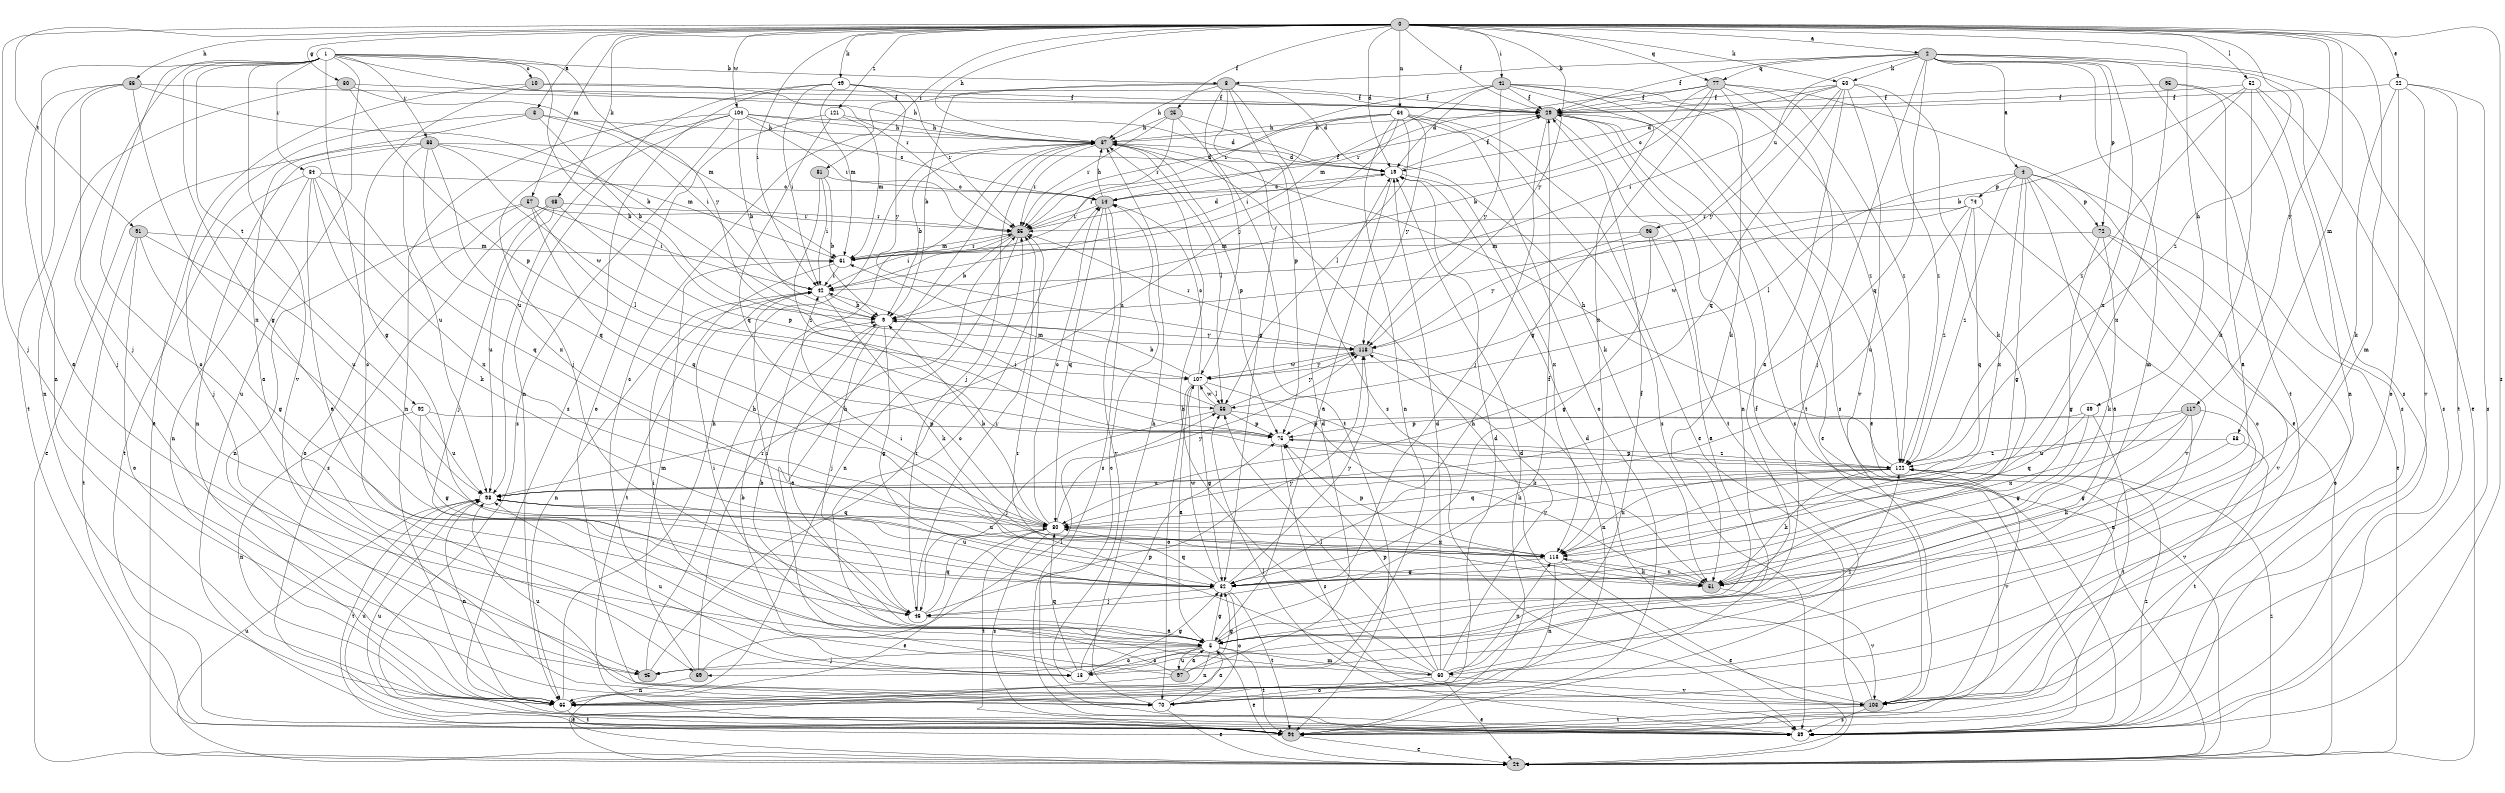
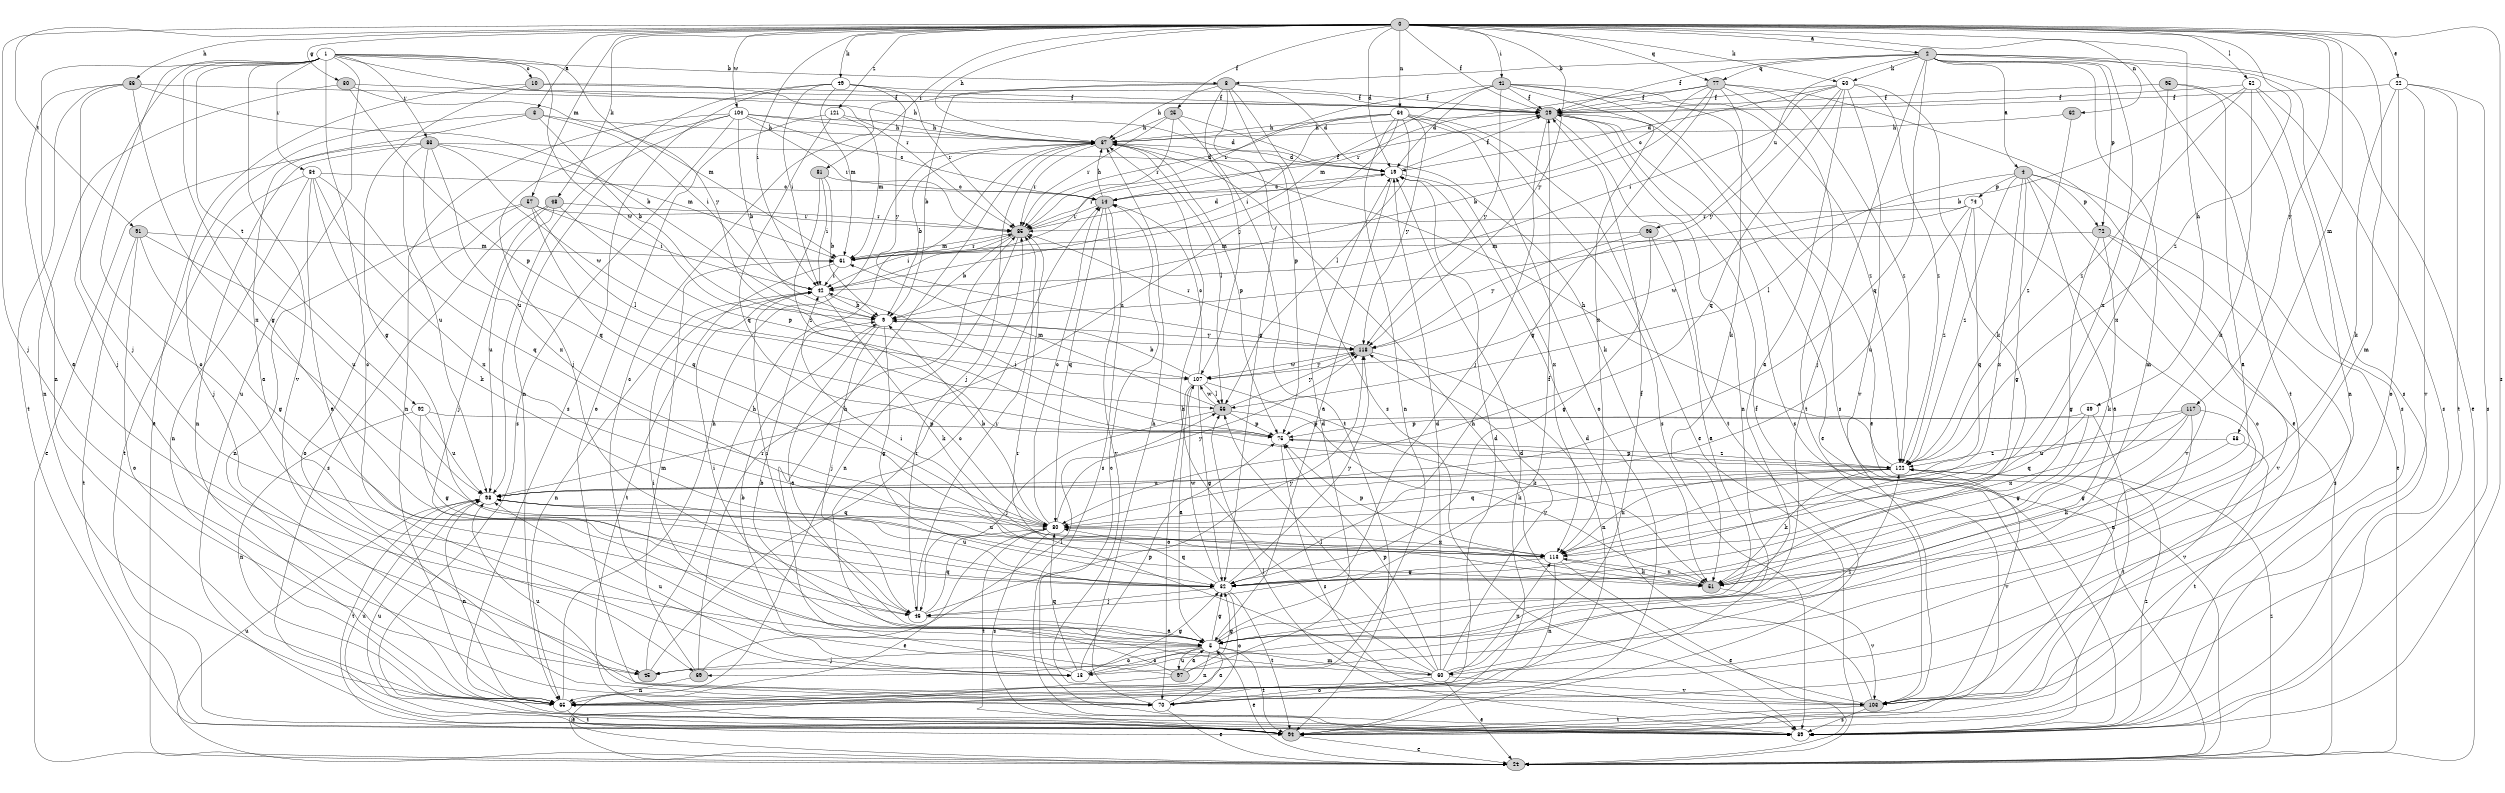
node "62": added
edge "1" -> "107": label "b" -> "w"
edge "72" -> "89": label "o" -> "s"
